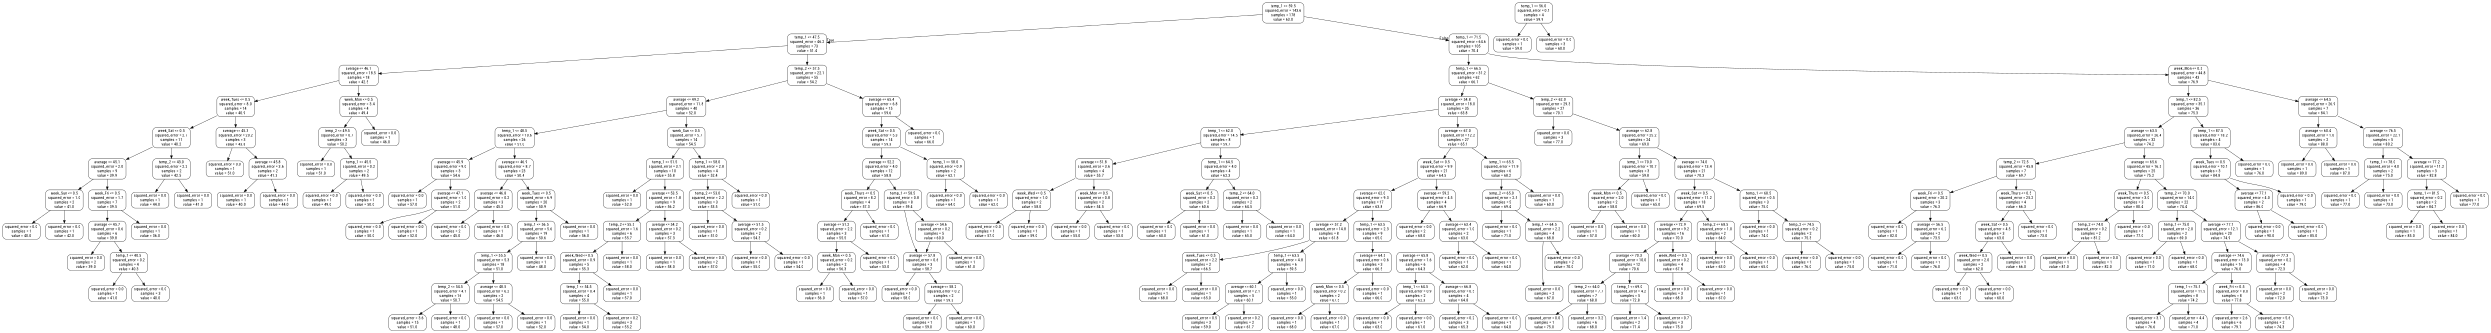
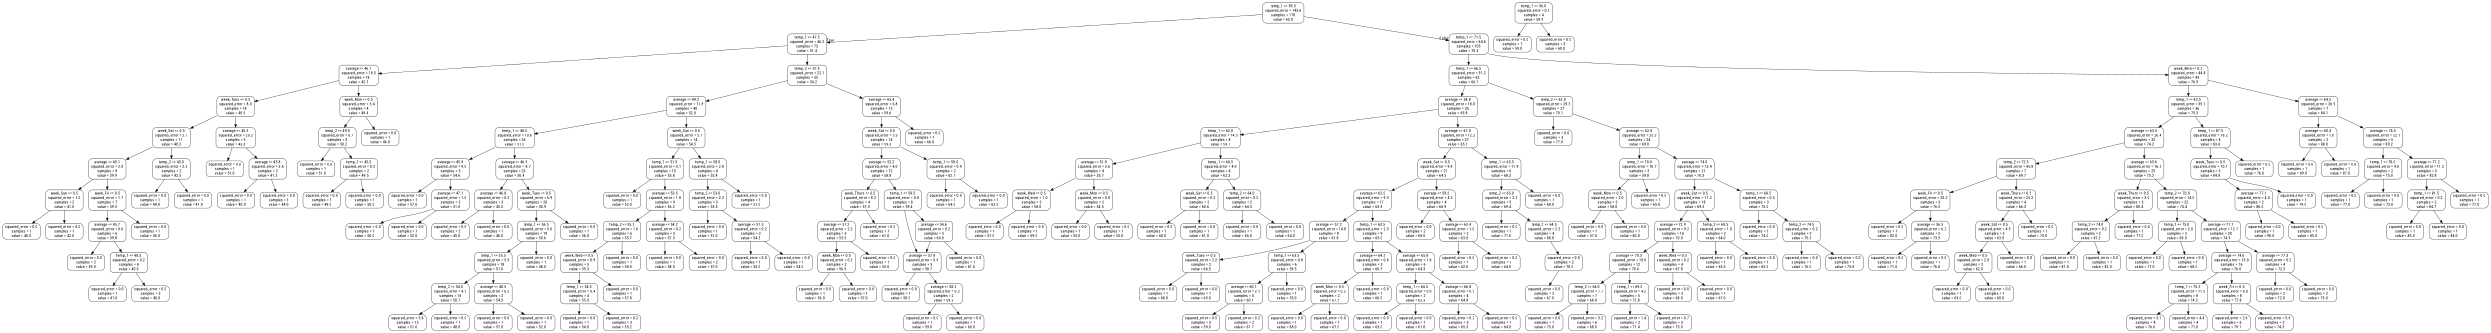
edge "temp_1 <= 63.5 squared_error = 2.3 samples = 9 value = 65.0" -> "average <= 65.8 squared_error = 1.6 samples = 6 value = 64.3": added
edge "temp_1 <= 64.5 squared_error = 2.2 samples = 4 value = 68.8" -> "squared_error = 0.0 samples = 2 value = 67.0": now "squared_error = 0.0 samples = 2 value = 70.0" -> "squared_error = 0.0 samples = 2 value = 67.0"
